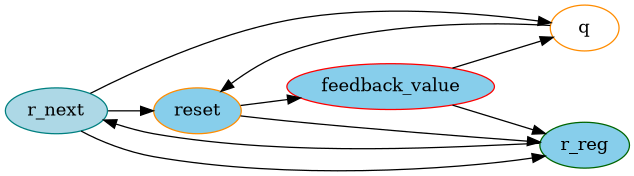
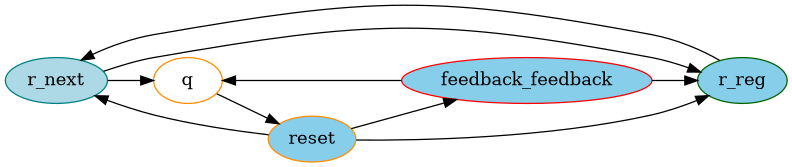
node "feedback_value": label "feedback_value" -> "feedback_feedback"
edge "r_next" -> "reset": reversed
